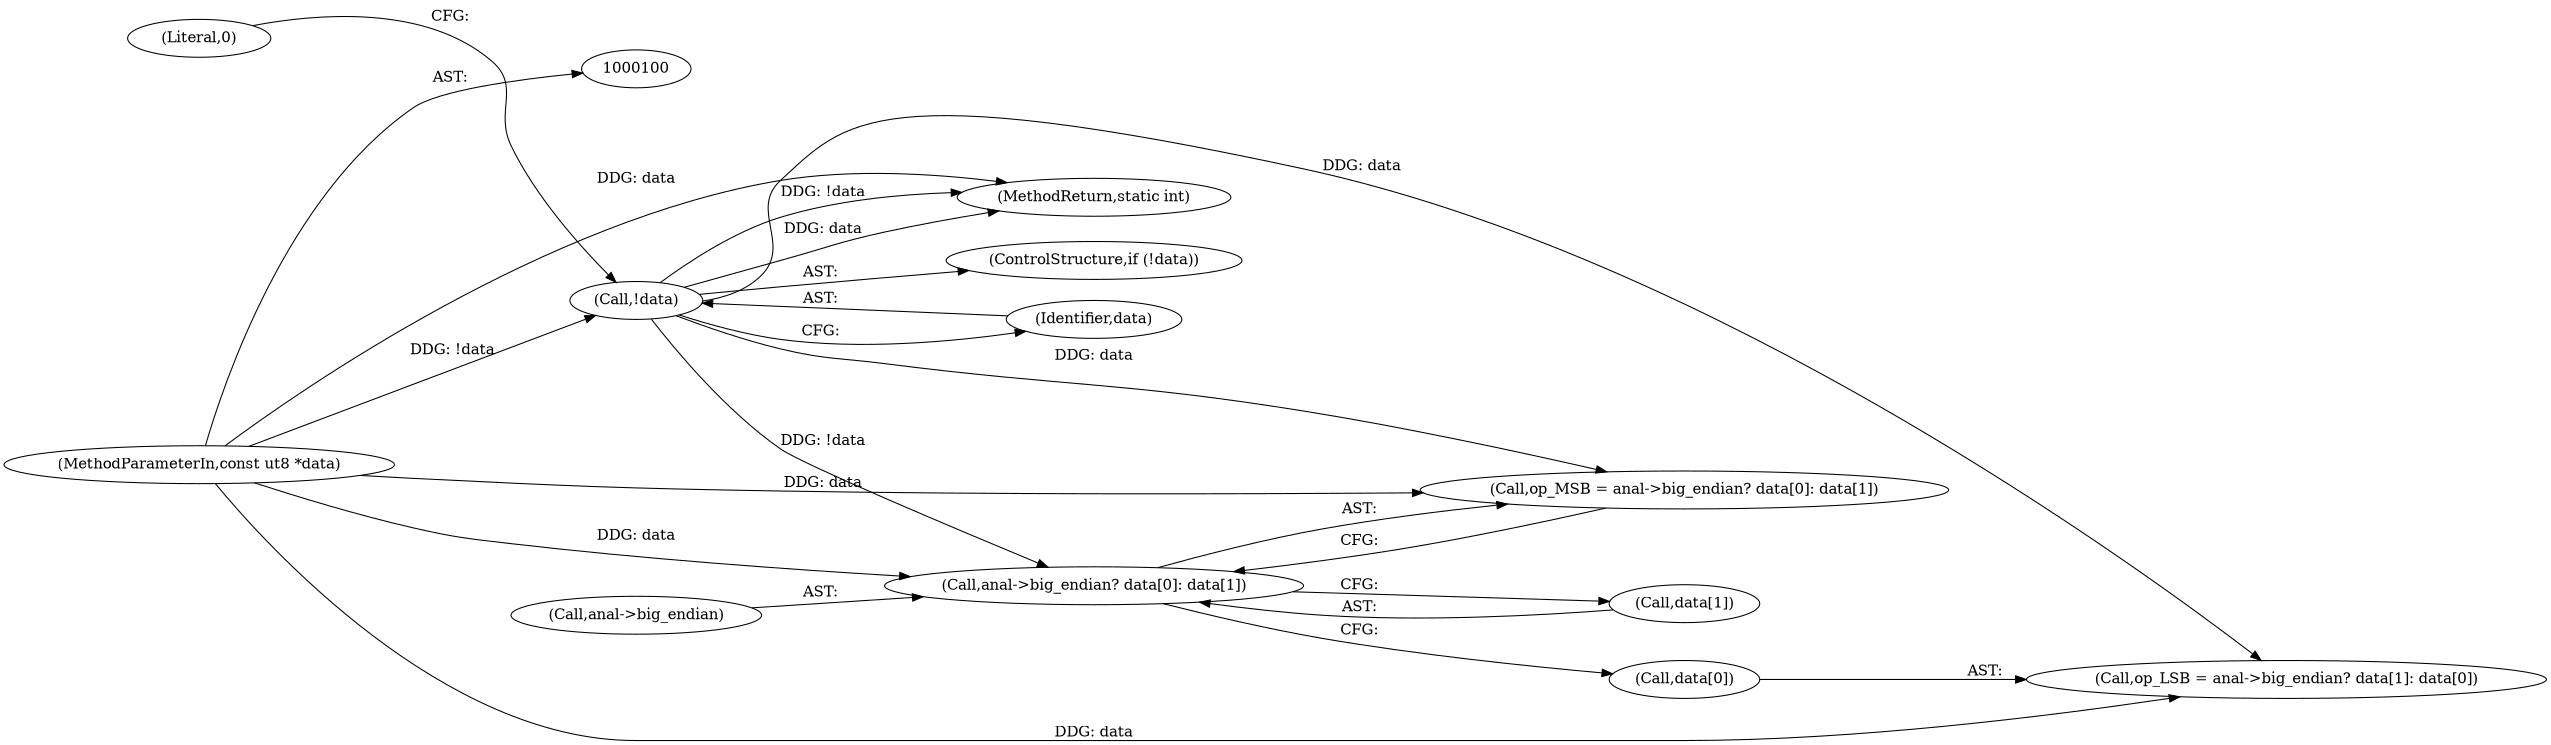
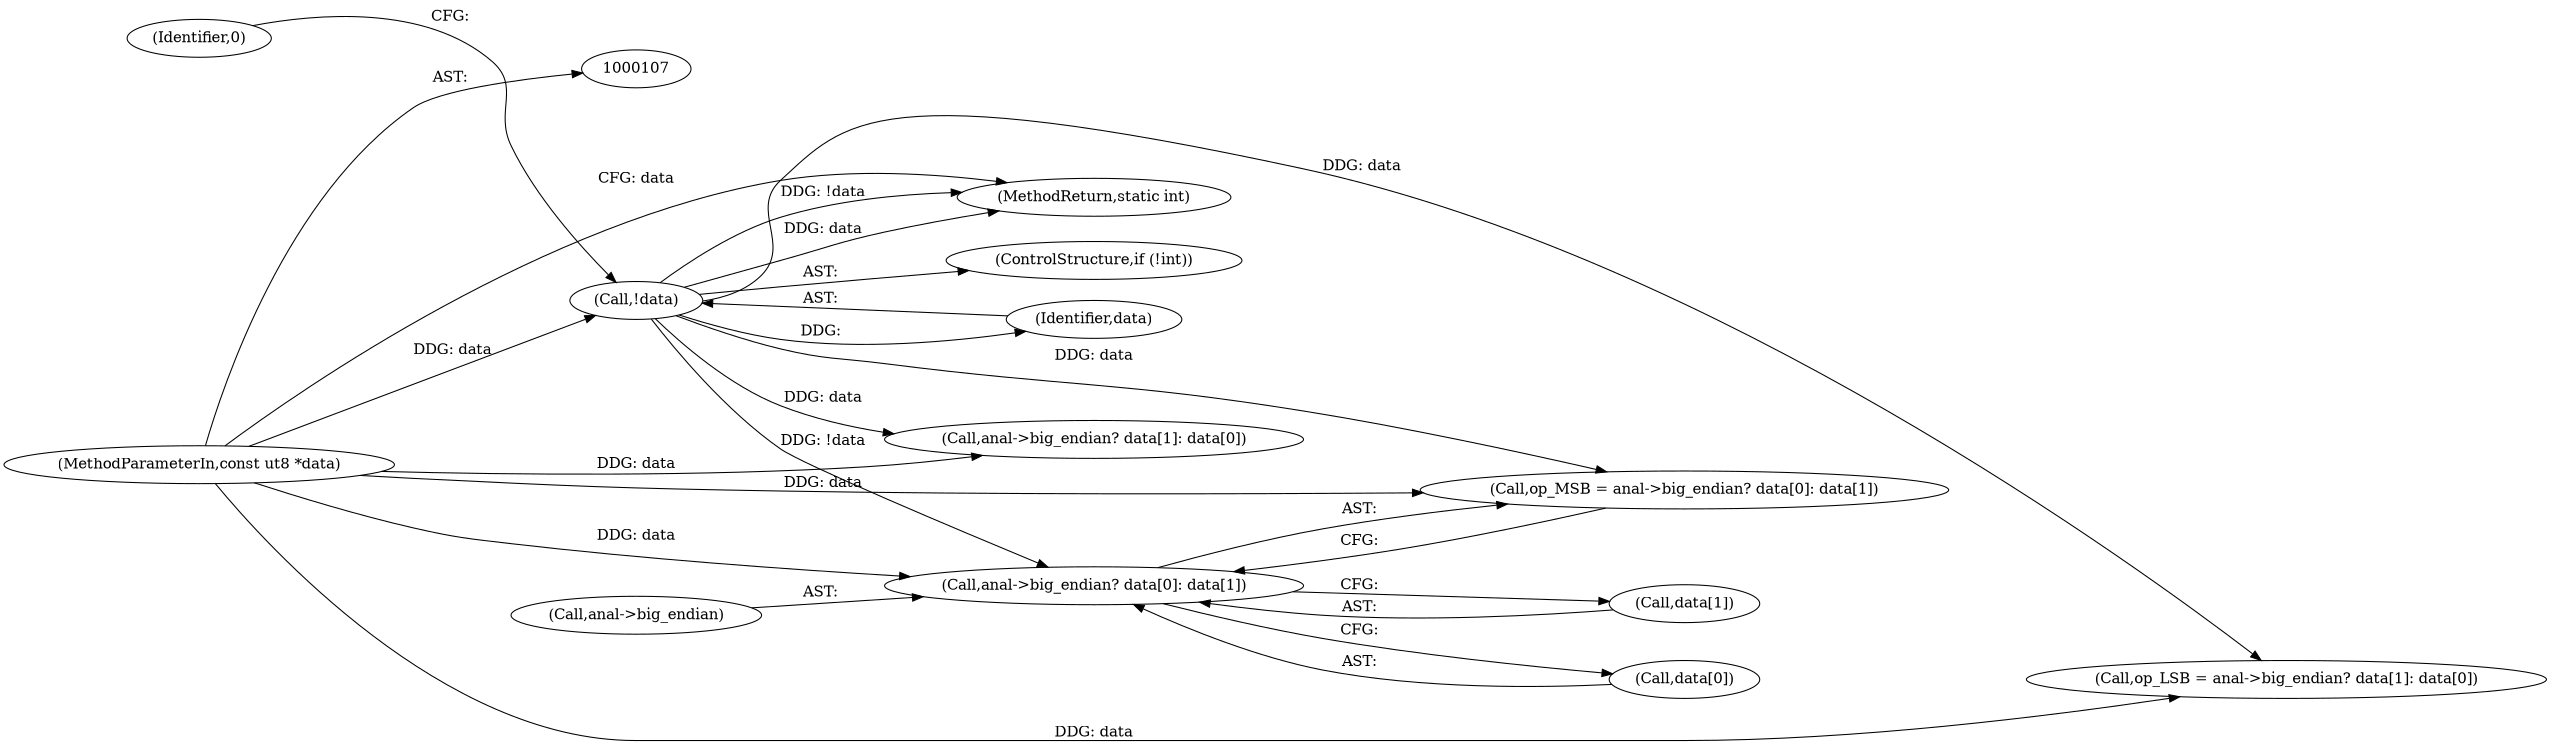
node "(Literal,0)": label "(Literal,0)" -> "(Identifier,0)"
node "1000100": label "1000100" -> "1000107"
edge "(MethodParameterIn,const ut8 *data)" -> "(MethodReturn,static int)": label "DDG: data" -> "CFG: data"
node "(ControlStructure,if (!data))": label "(ControlStructure,if (!data))" -> "(ControlStructure,if (!int))"
edge "(Call,!data)" -> "(Identifier,data)": label "CFG: " -> "DDG: "
edge "(MethodParameterIn,const ut8 *data)" -> "(Call,!data)": label "DDG: !data" -> "DDG: data"
node "(Call,anal->big_endian? data[1]: data[0])": added
edge "(Call,data[0])" -> "(Call,op_LSB = anal->big_endian? data[1]: data[0])": now "(Call,data[0])" -> "(Call,anal->big_endian? data[0]: data[1])"
